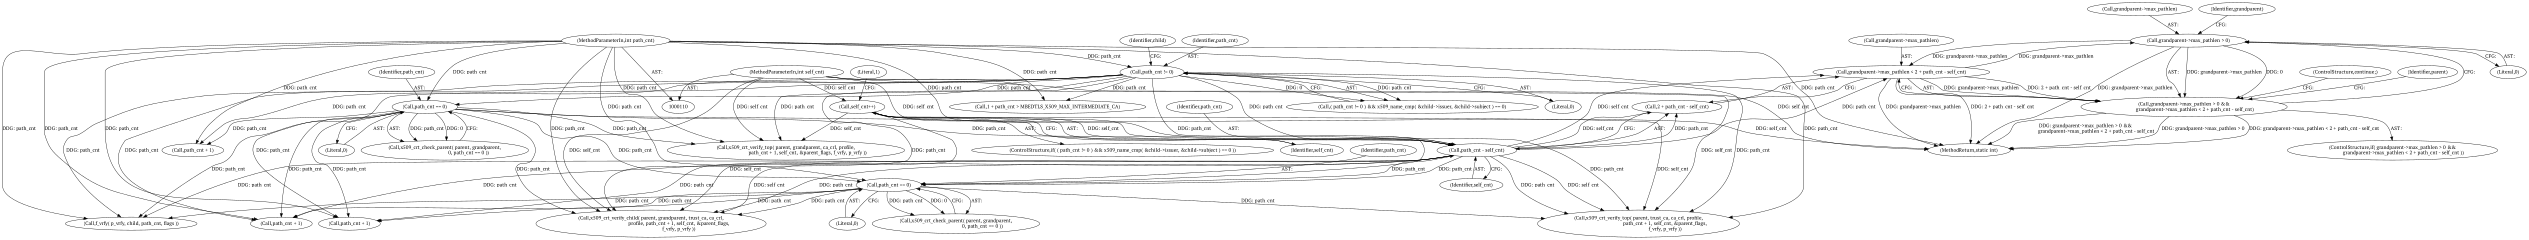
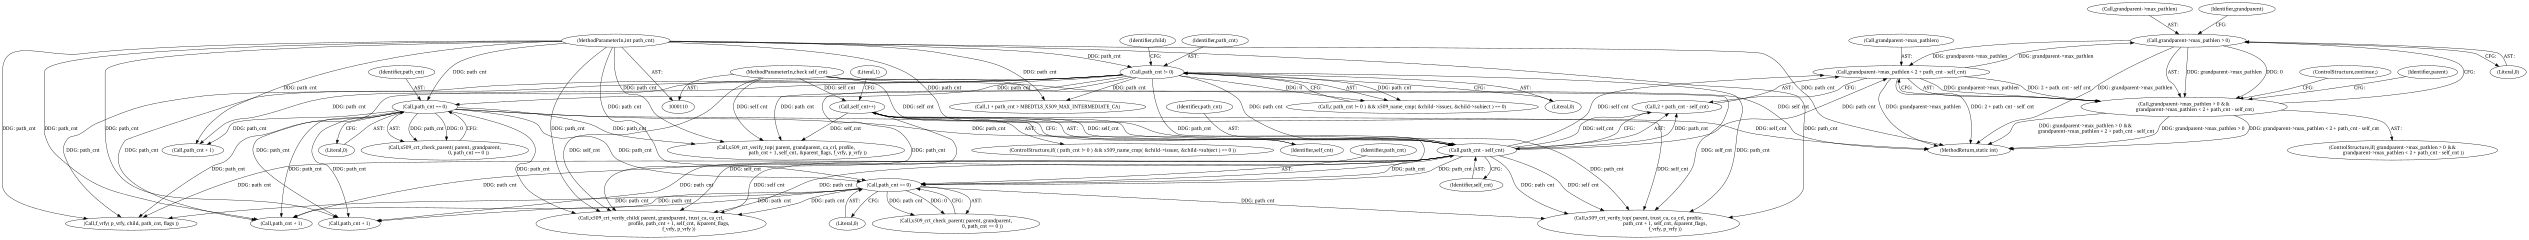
node "(MethodParameterIn,int self_cnt)": label "(MethodParameterIn,int self_cnt)" -> "(MethodParameterIn,check self_cnt)"
